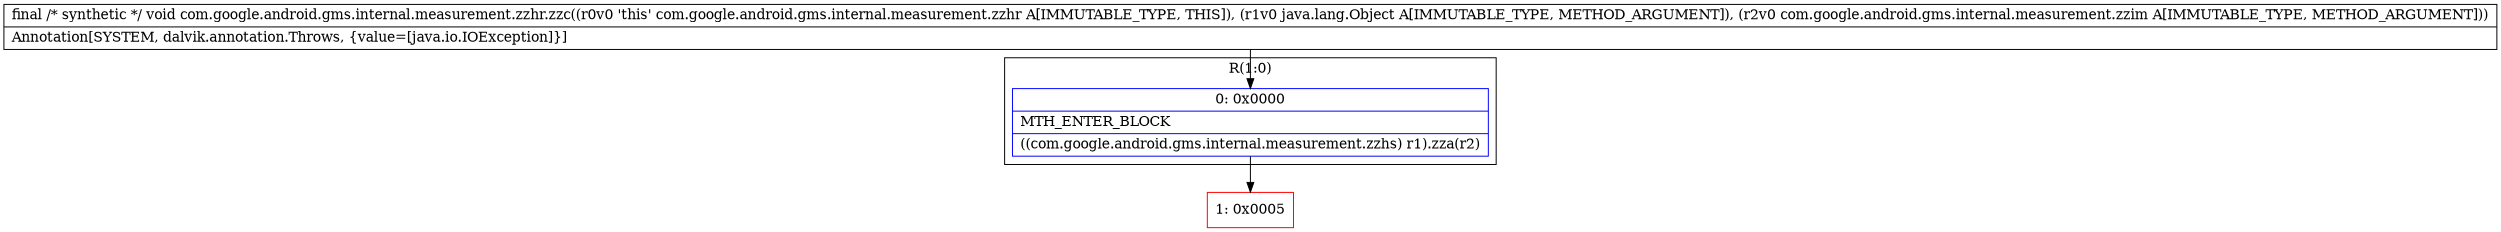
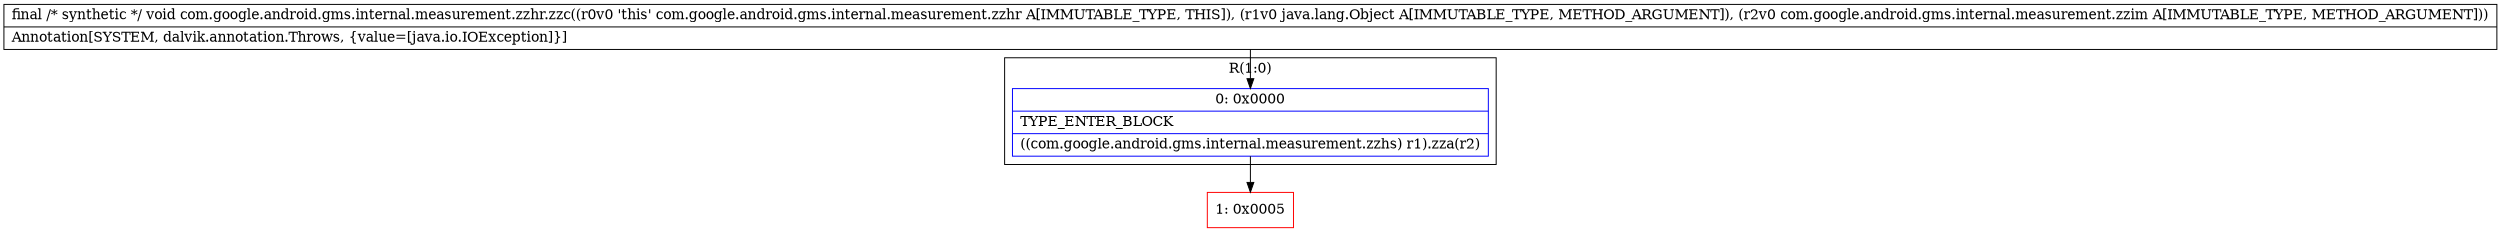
node "0: 0x0000": text "MTH_ENTER_BLOCK" -> "TYPE_ENTER_BLOCK"
